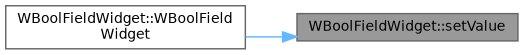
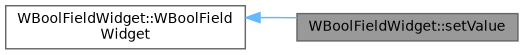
edge "WBoolFieldWidget::WBoolField Widget" -> "WBoolFieldWidget::setValue": reversed
